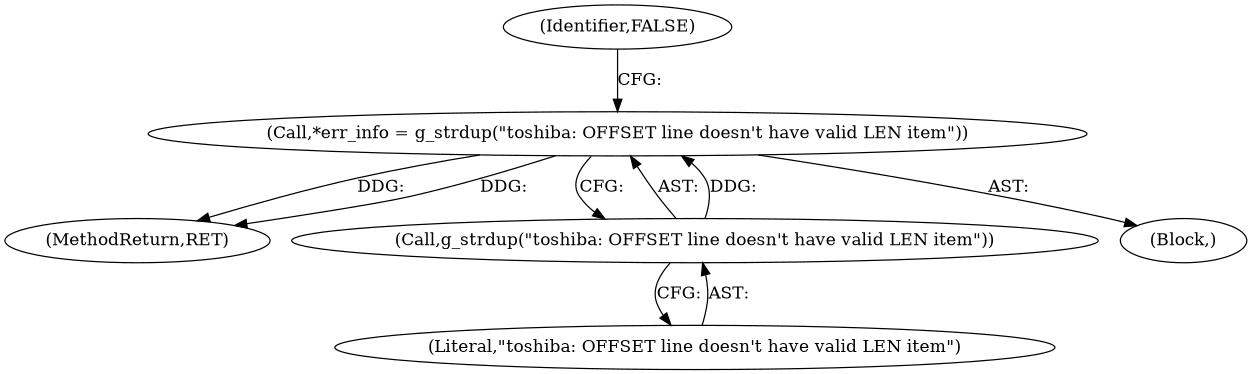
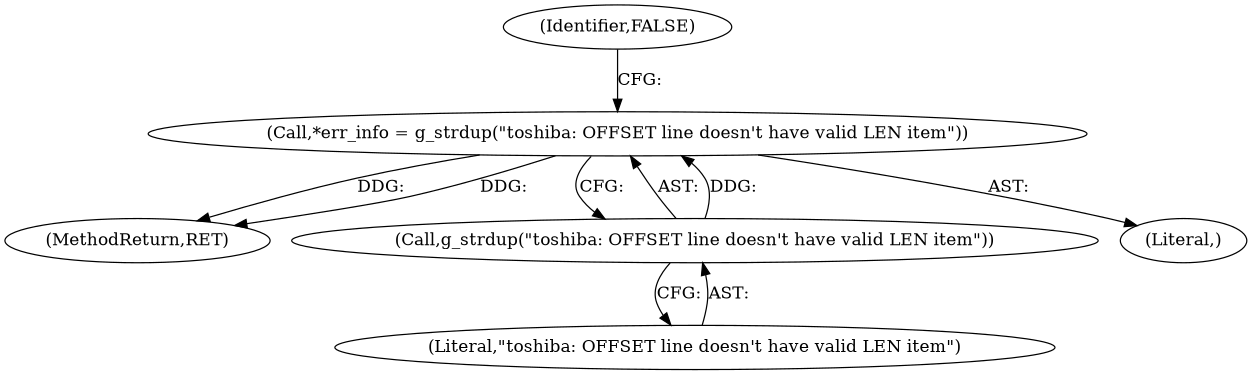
node "(Block,)": label "(Block,)" -> "(Literal,)"
